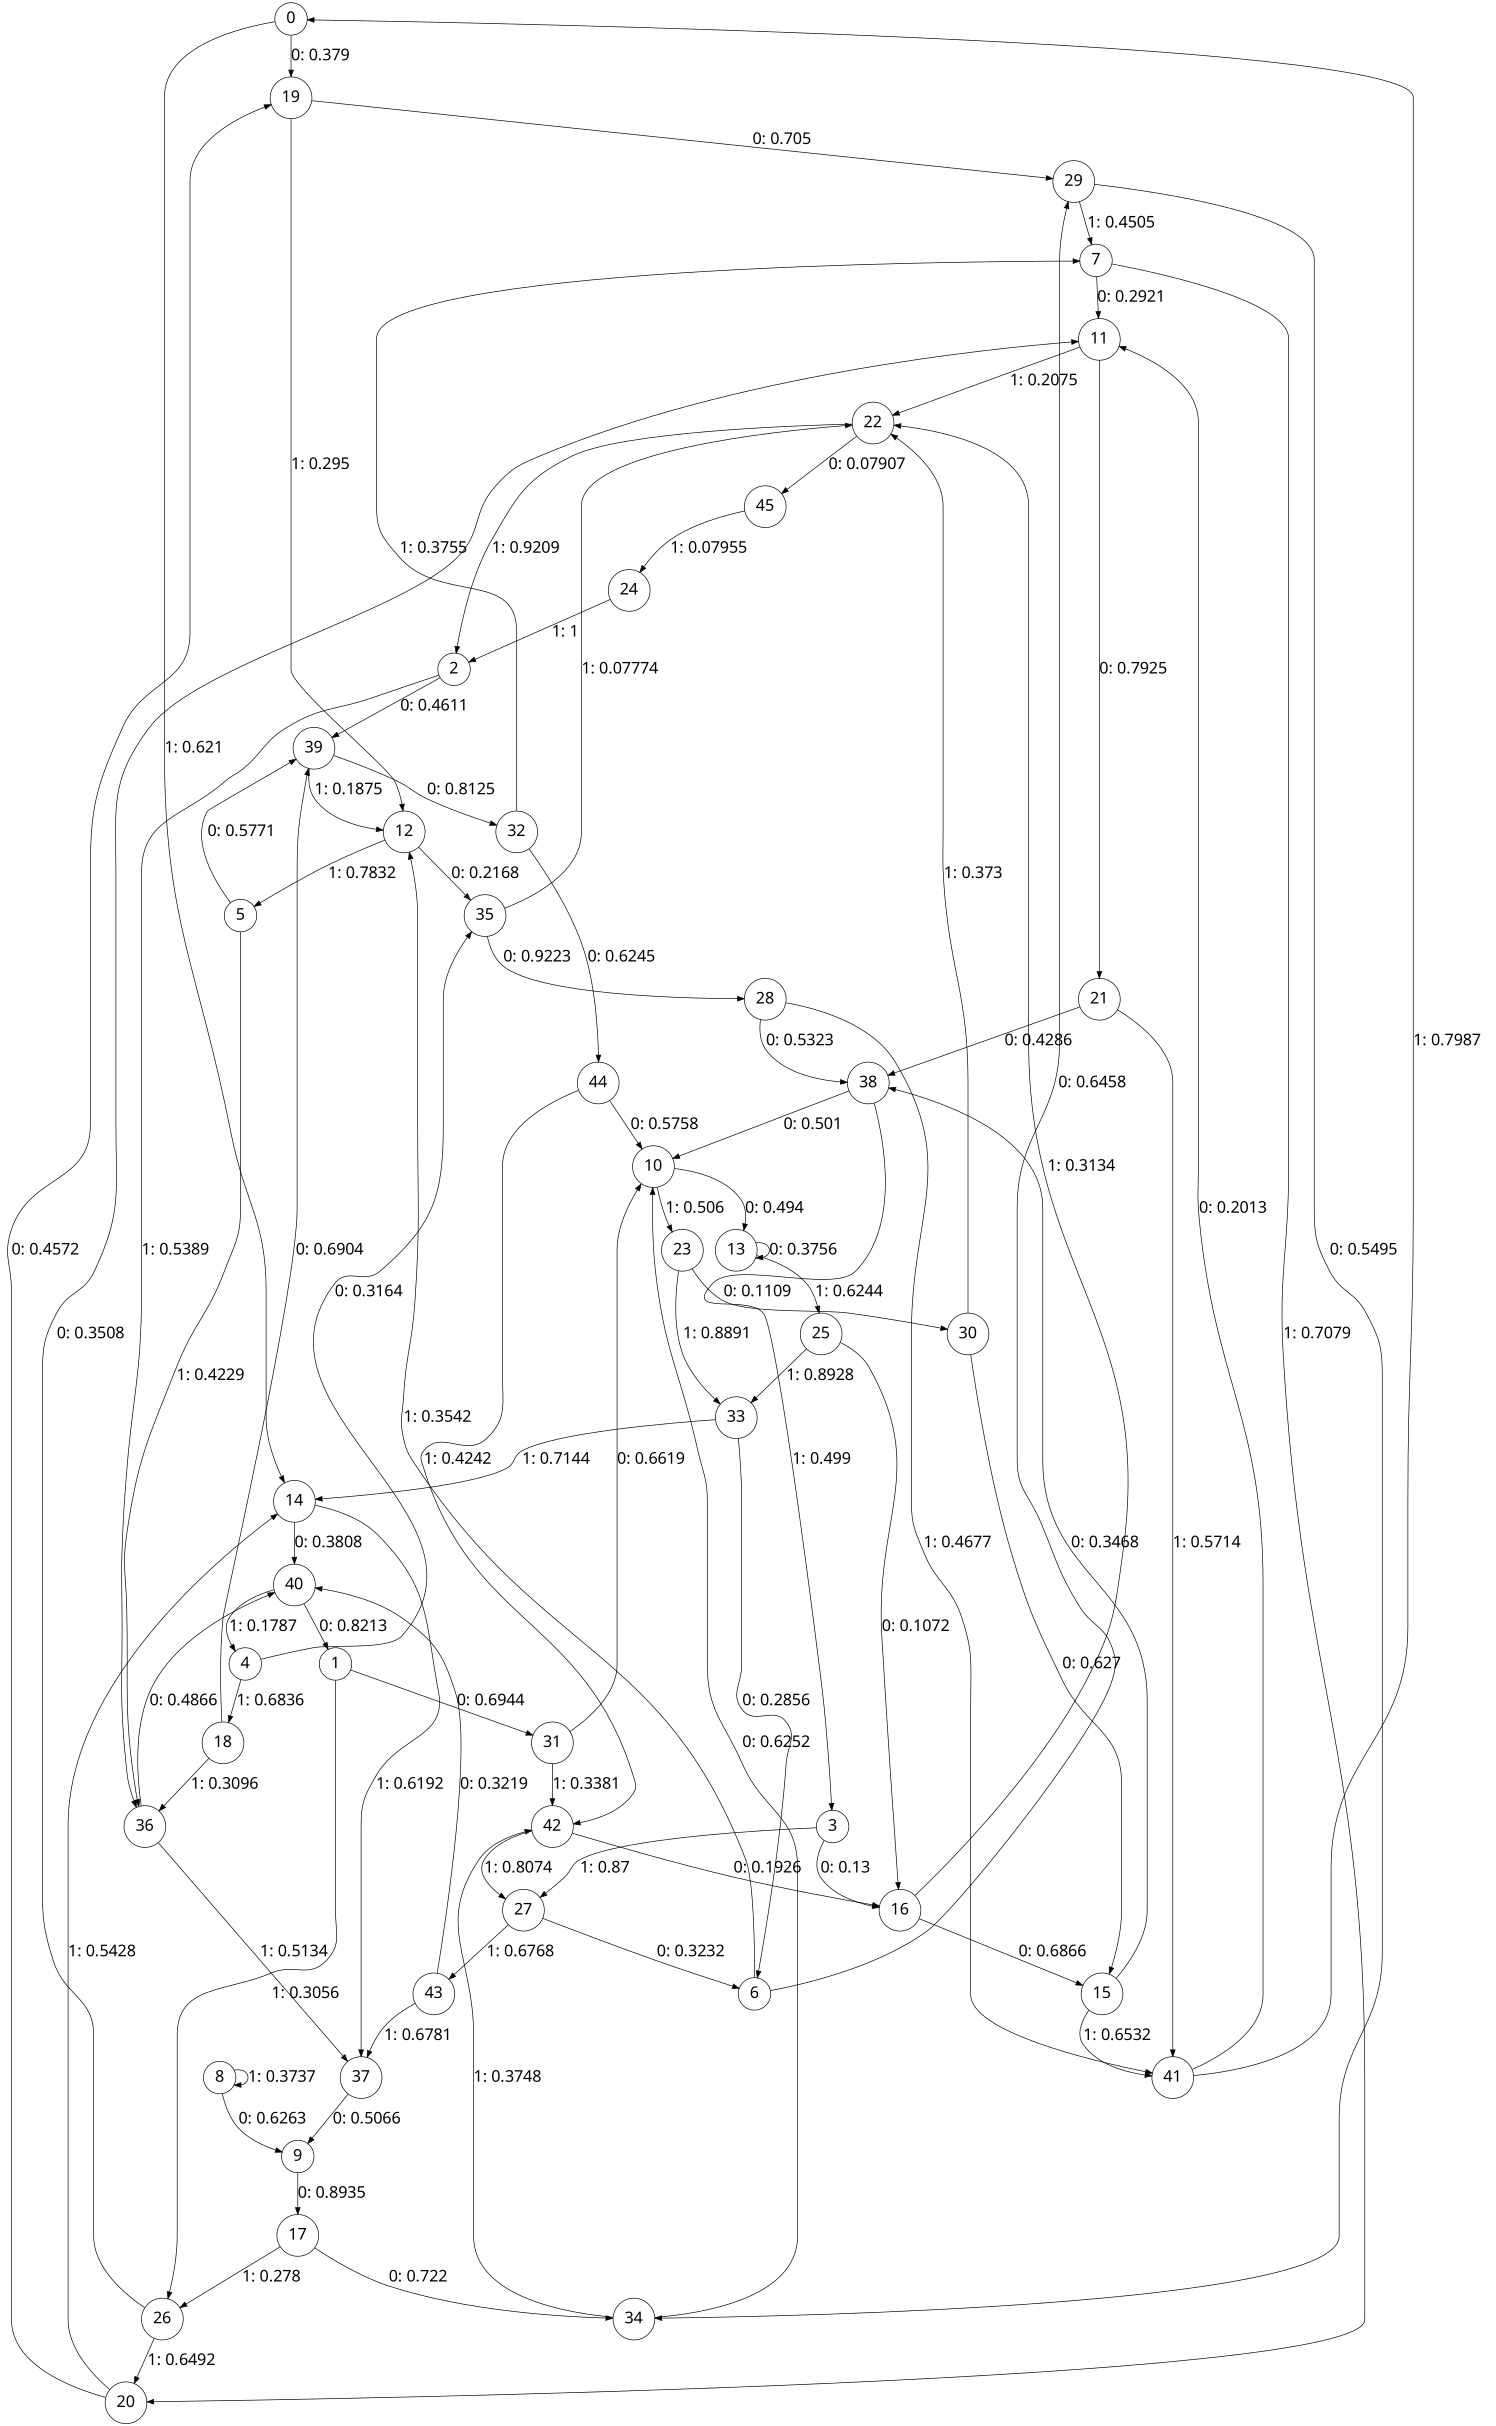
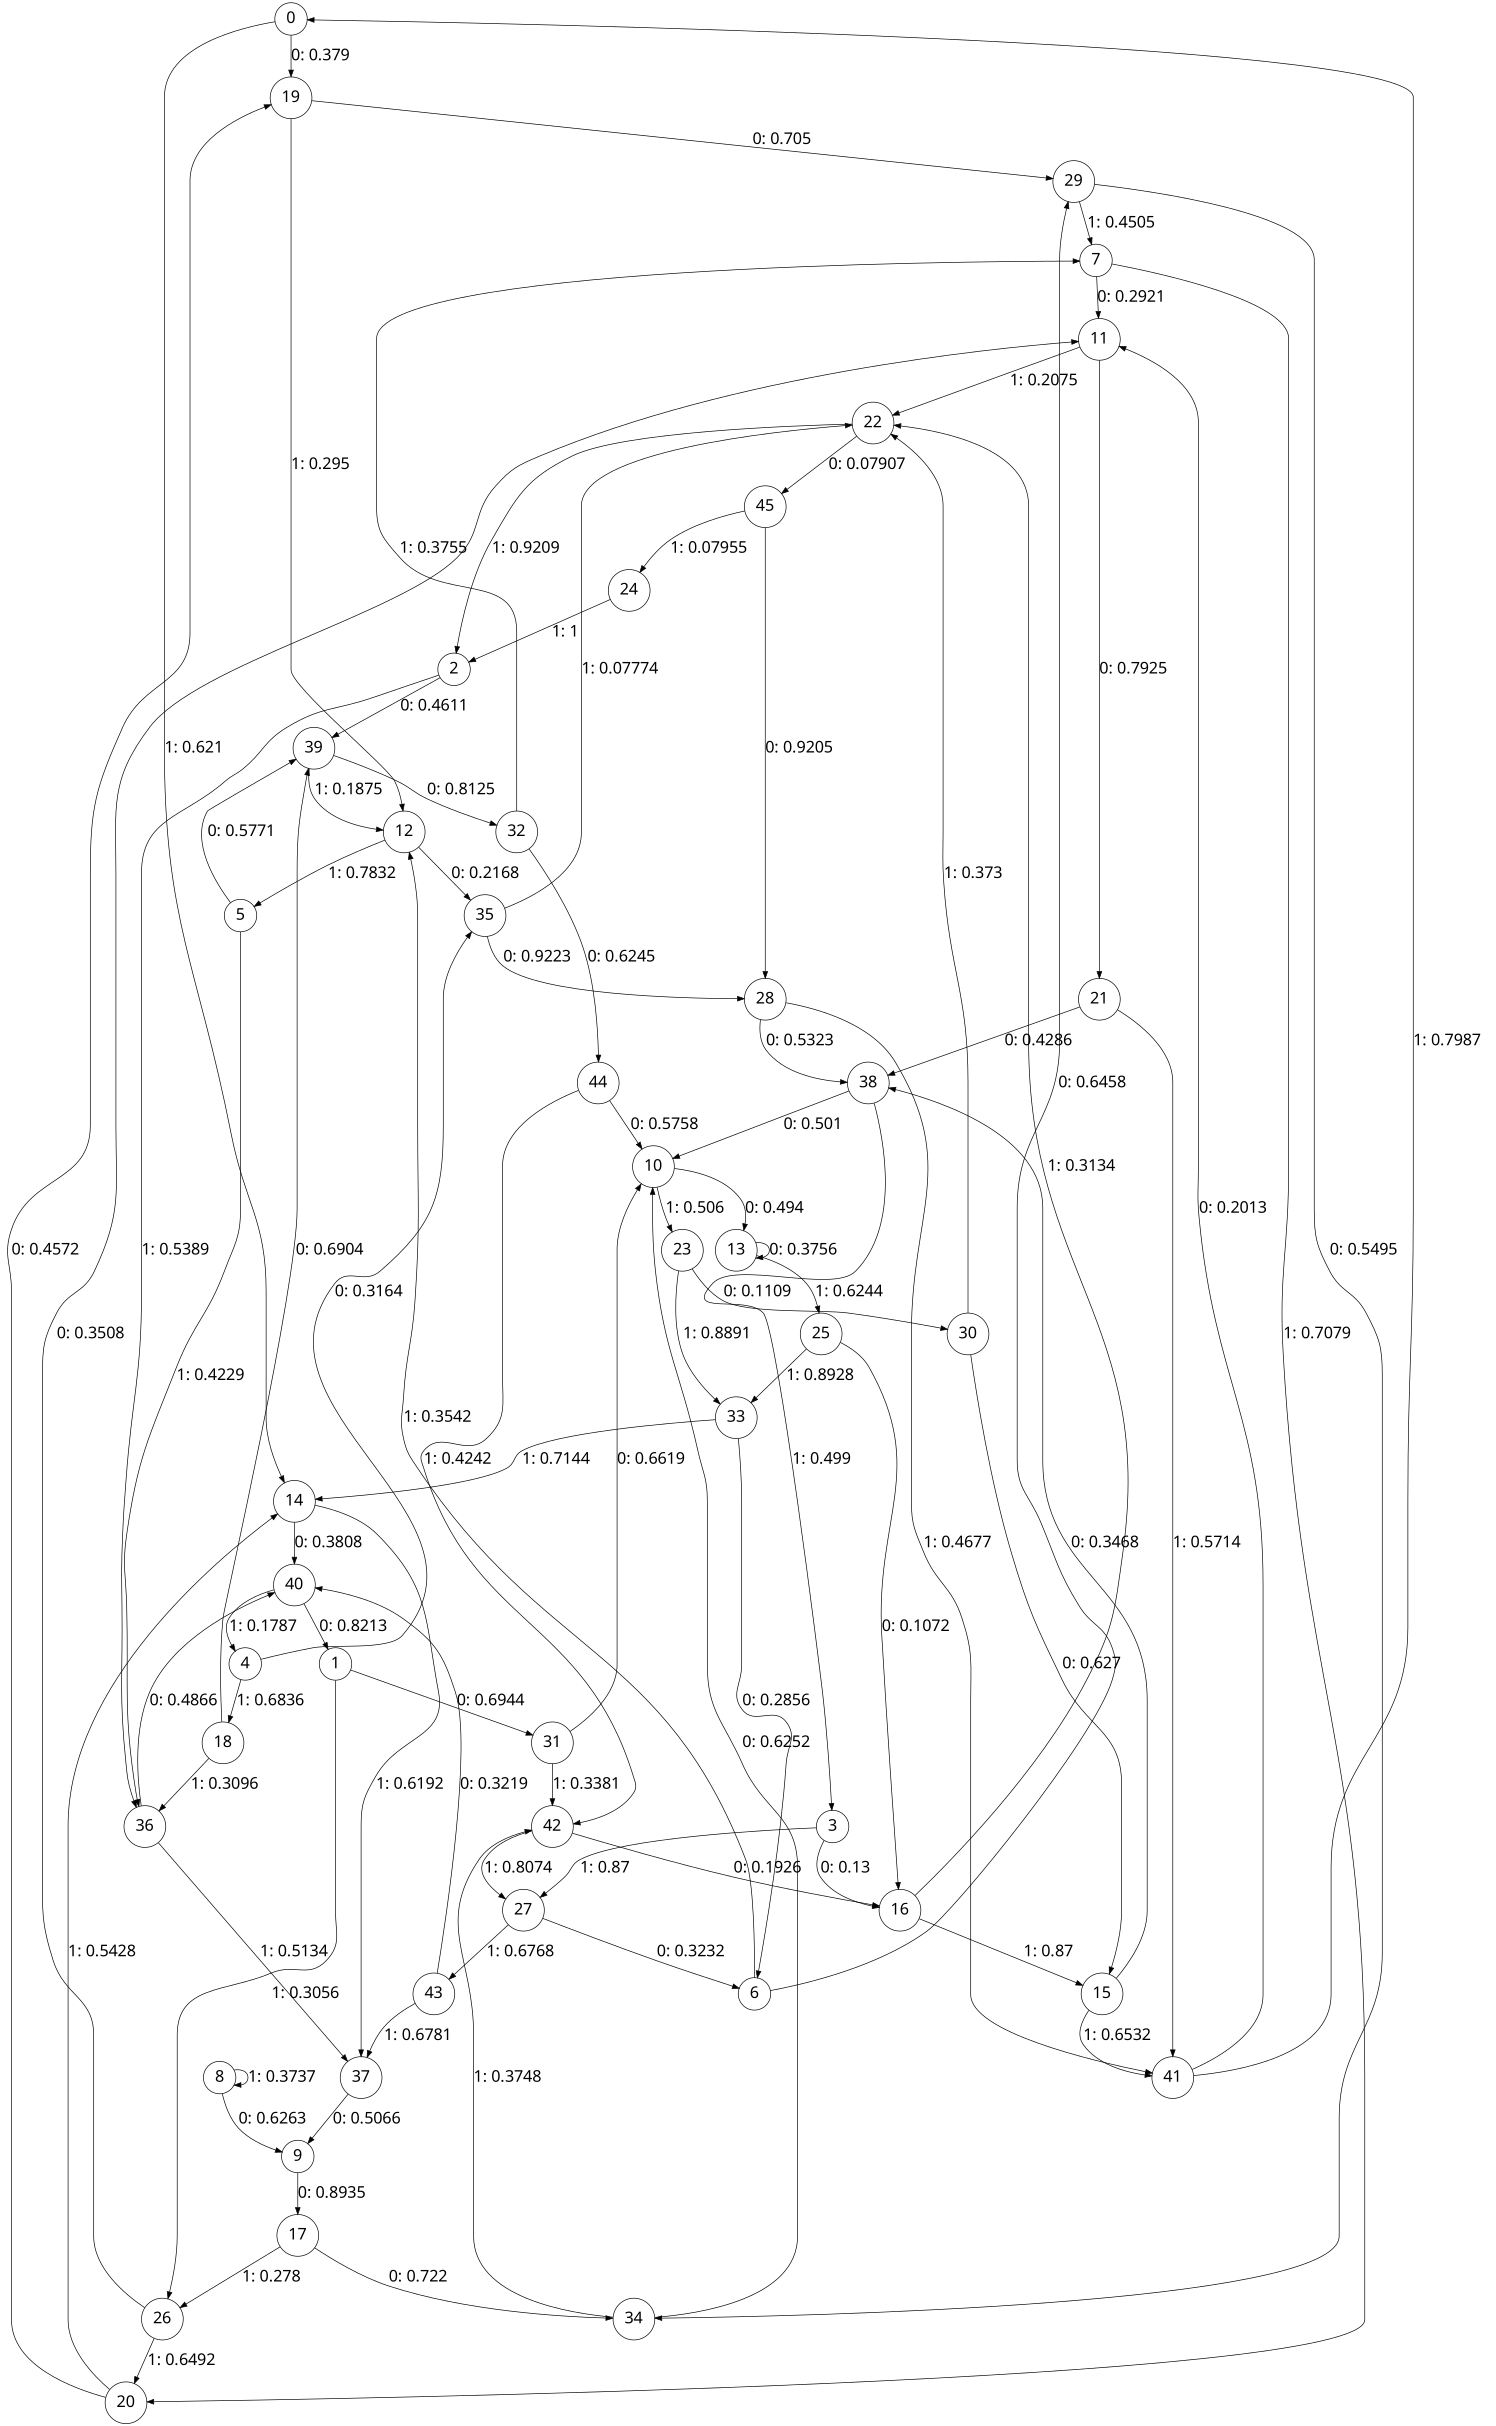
edge "45" -> "28": added, label "0: 0.9205"
edge "16" -> "15": label "0: 0.6866   " -> "1: 0.87     "
